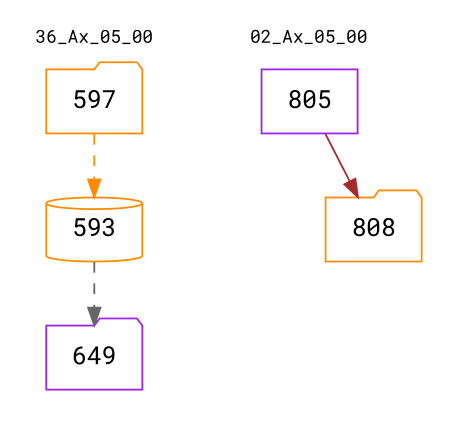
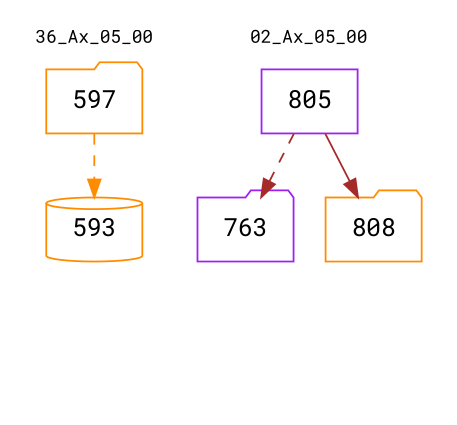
node "763": added
node "649": removed
